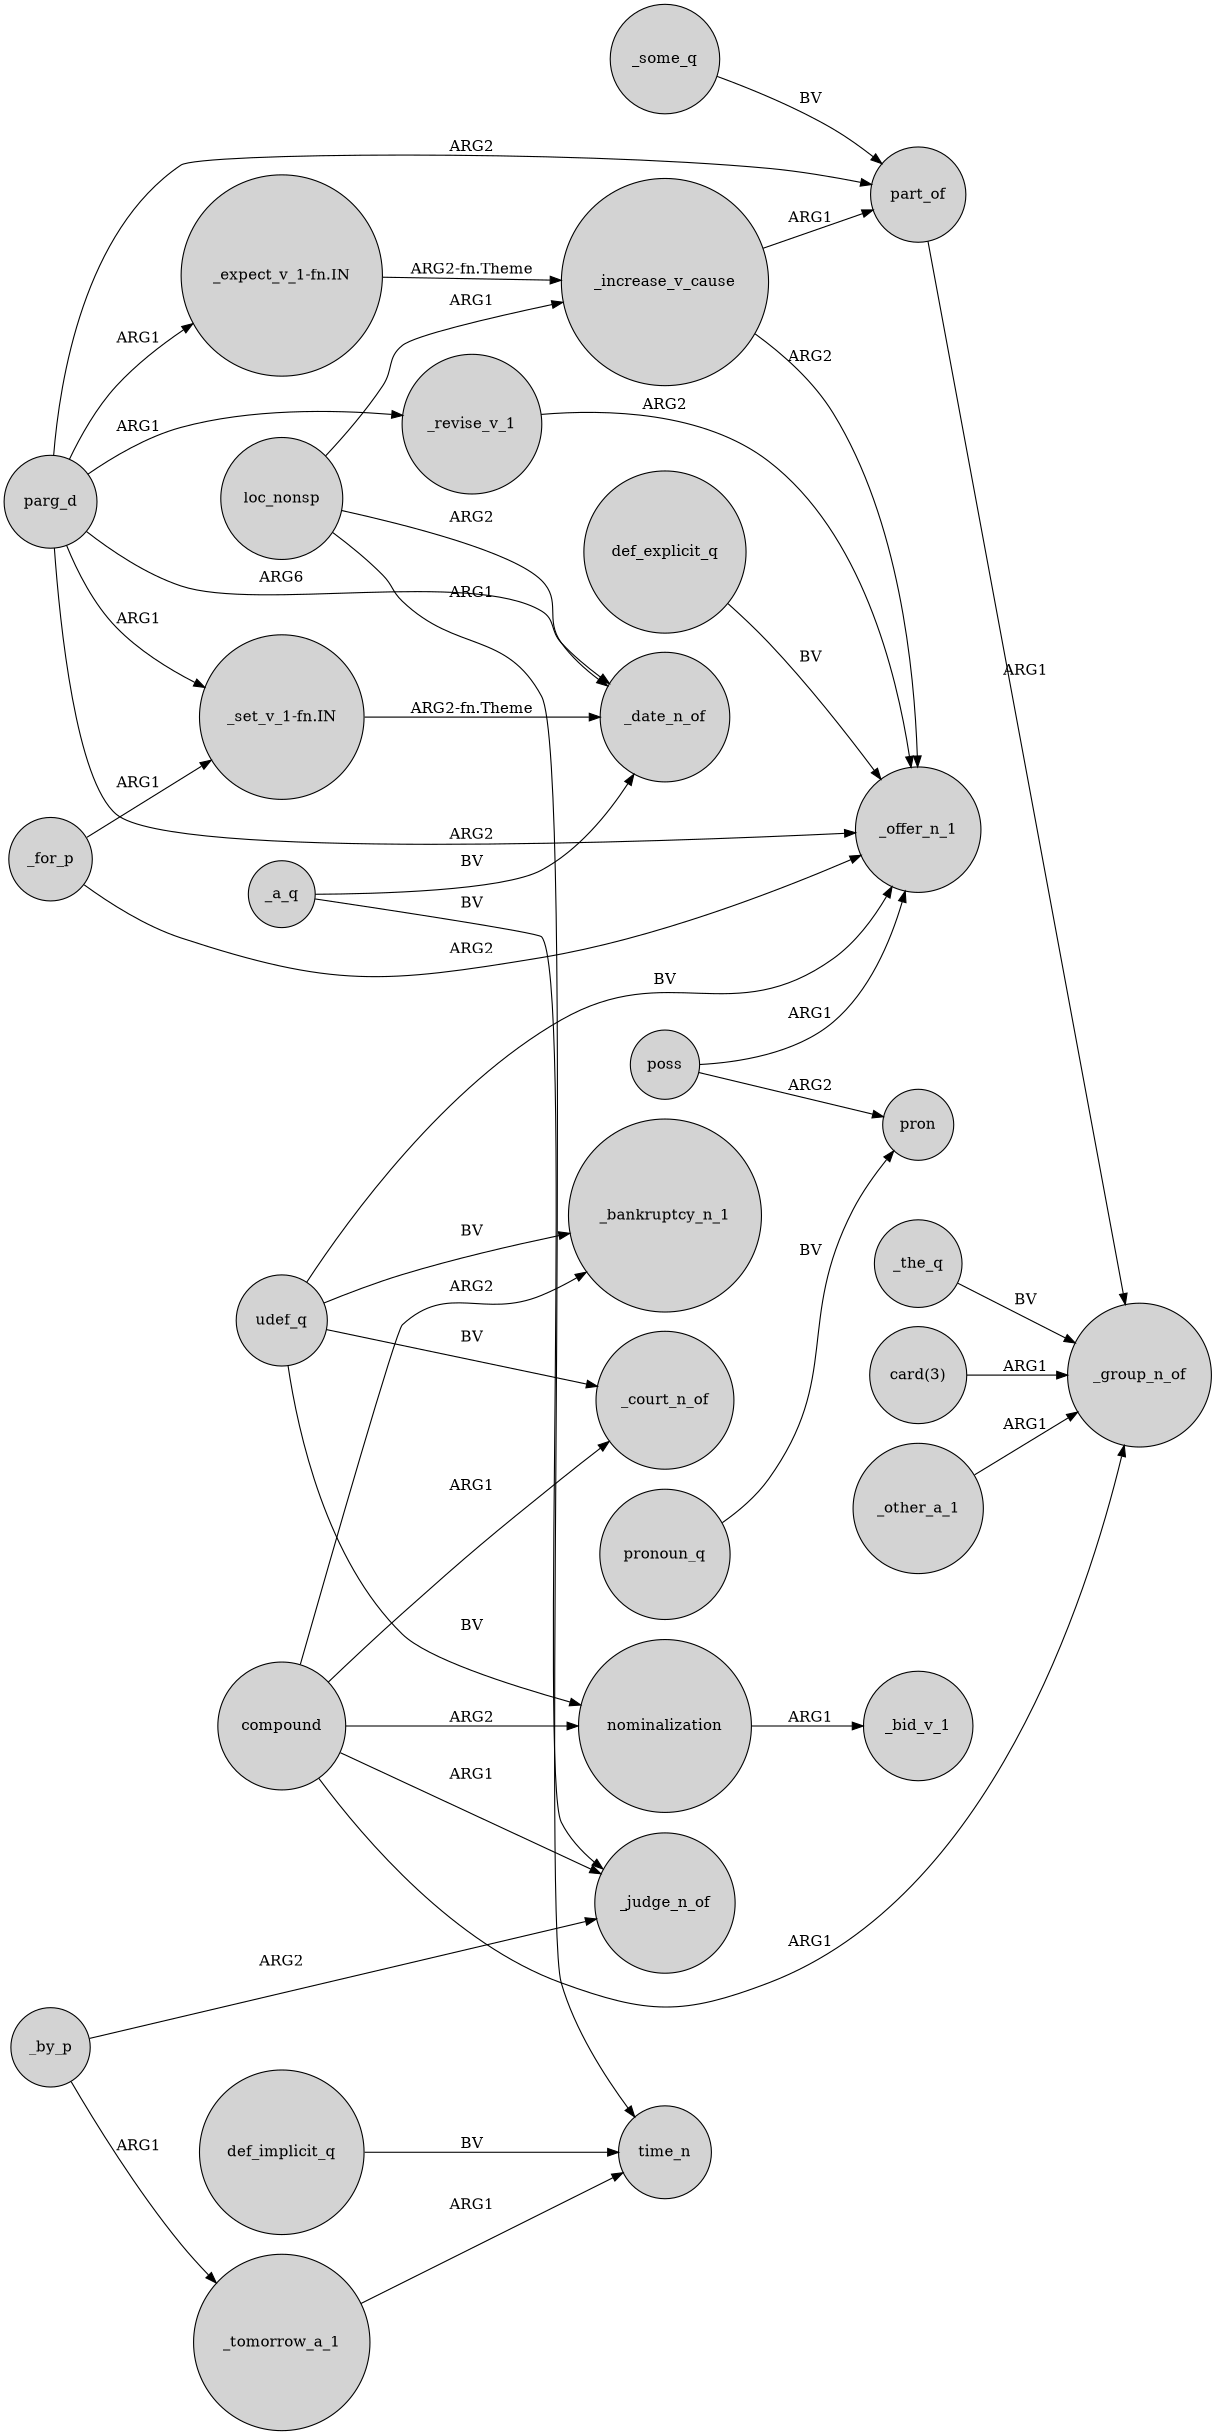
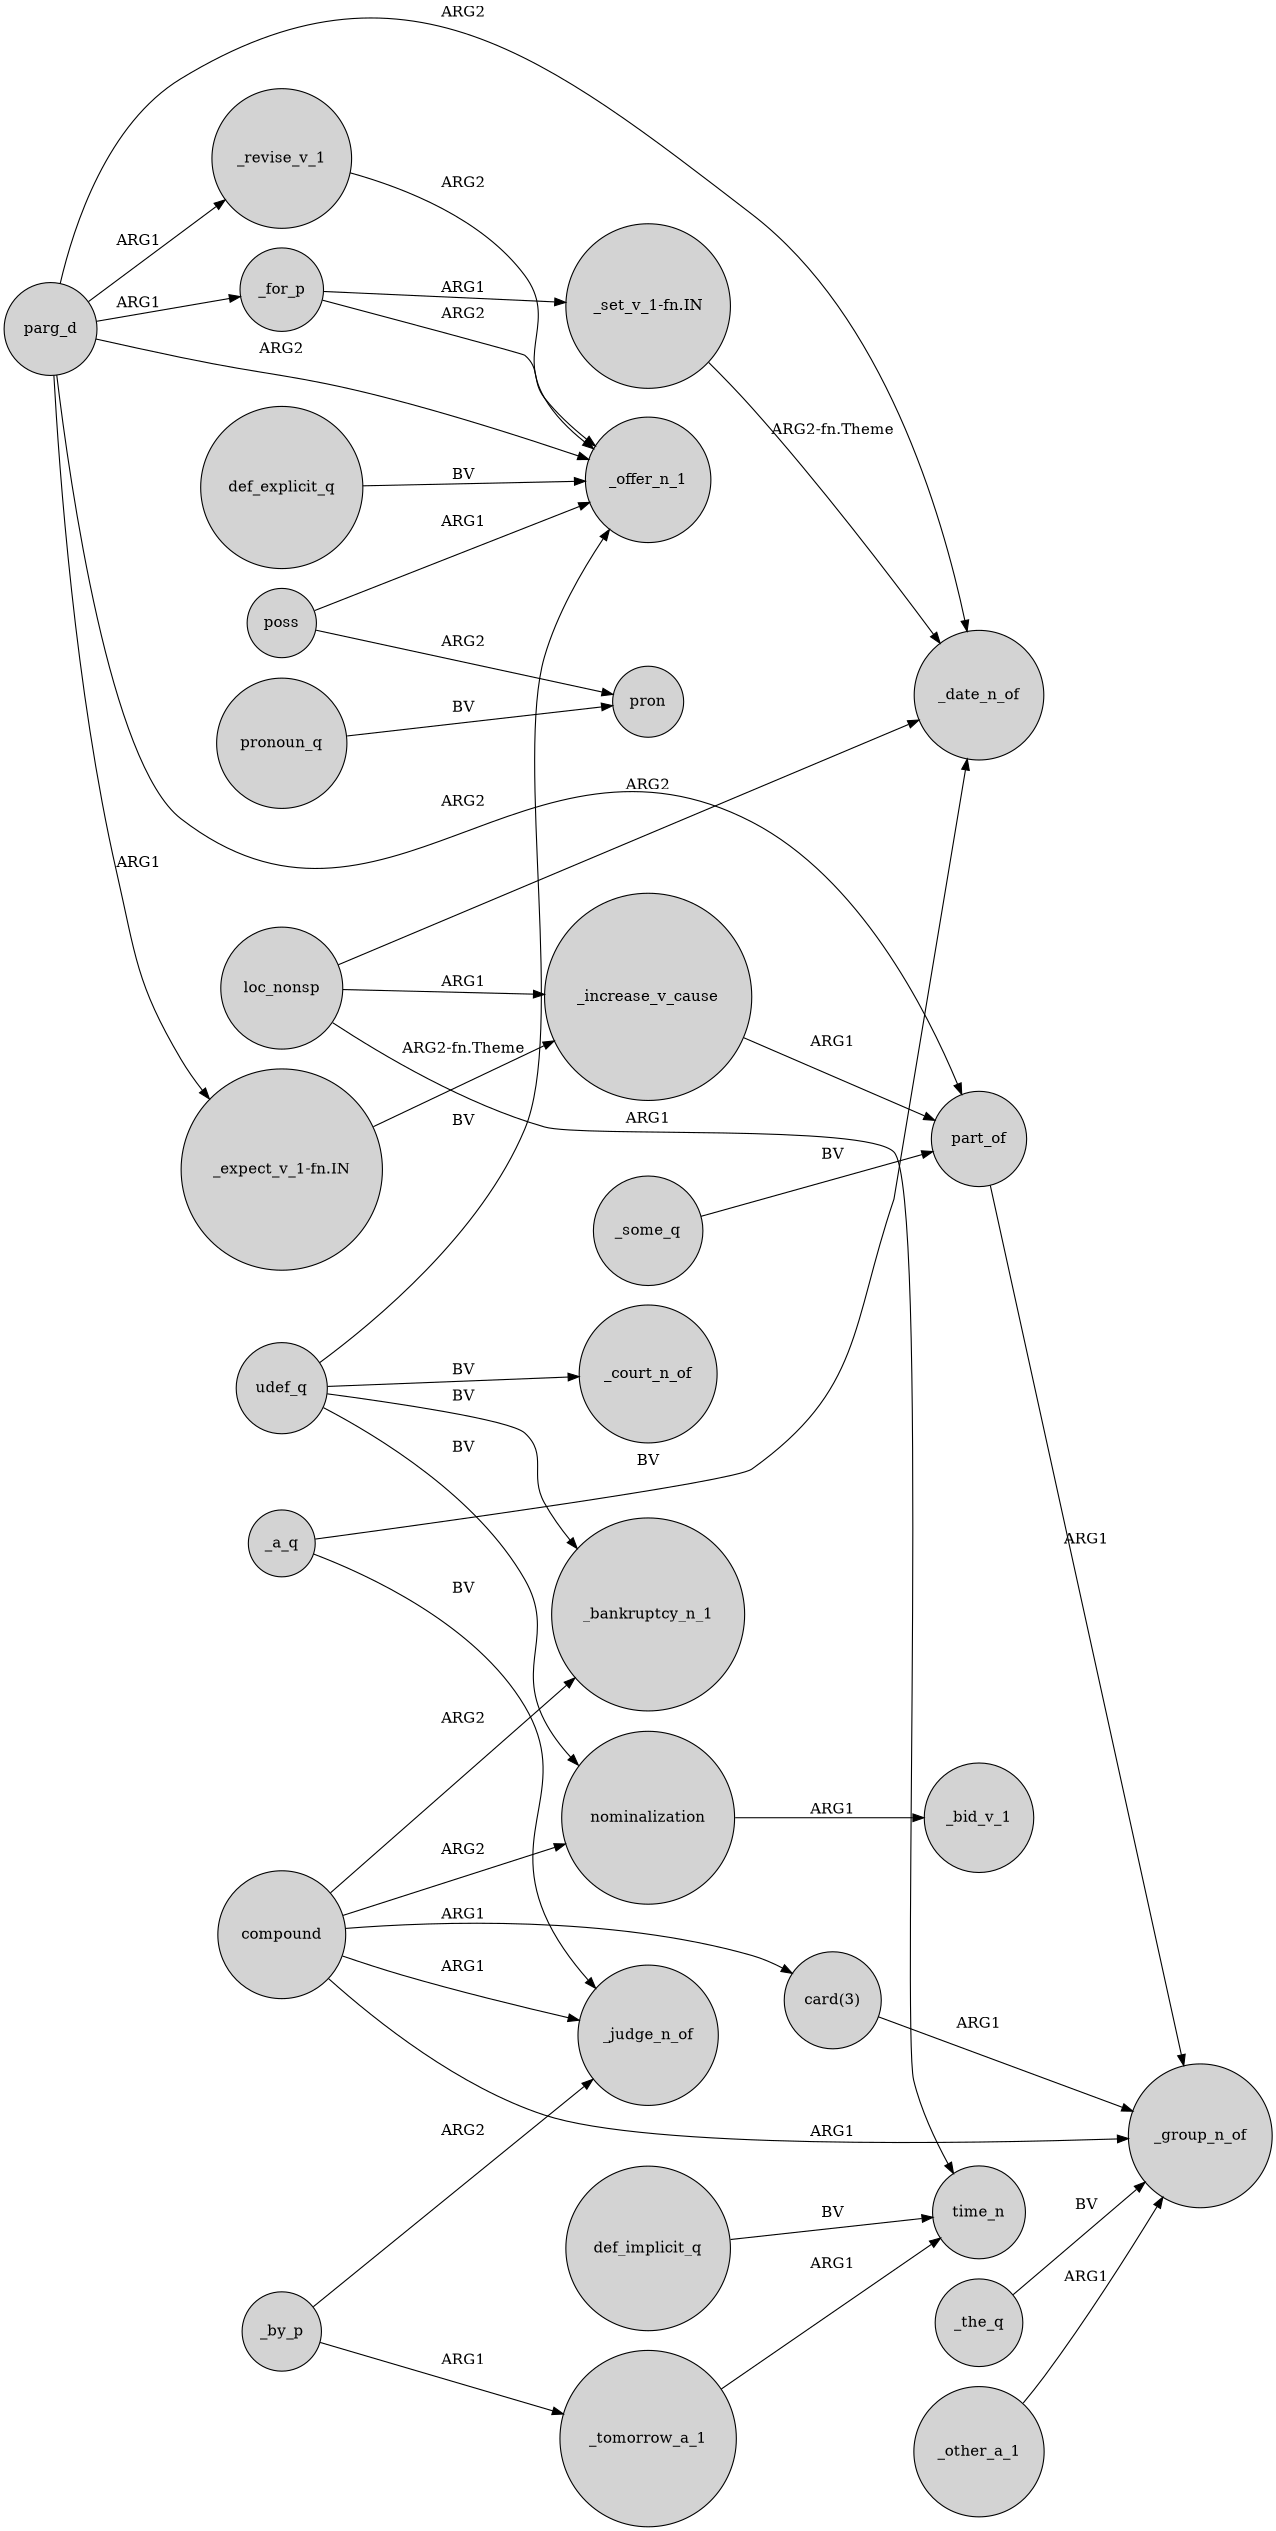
edge "_increase_v_cause" -> "_offer_n_1": removed, label "ARG2"
edge "parg_d" -> "_date_n_of": label "ARG6" -> "ARG2"
edge "parg_d" -> "_set_v_1-fn.IN": now "parg_d" -> "_for_p"
edge "compound" -> "_court_n_of": now "compound" -> "card(3)"
